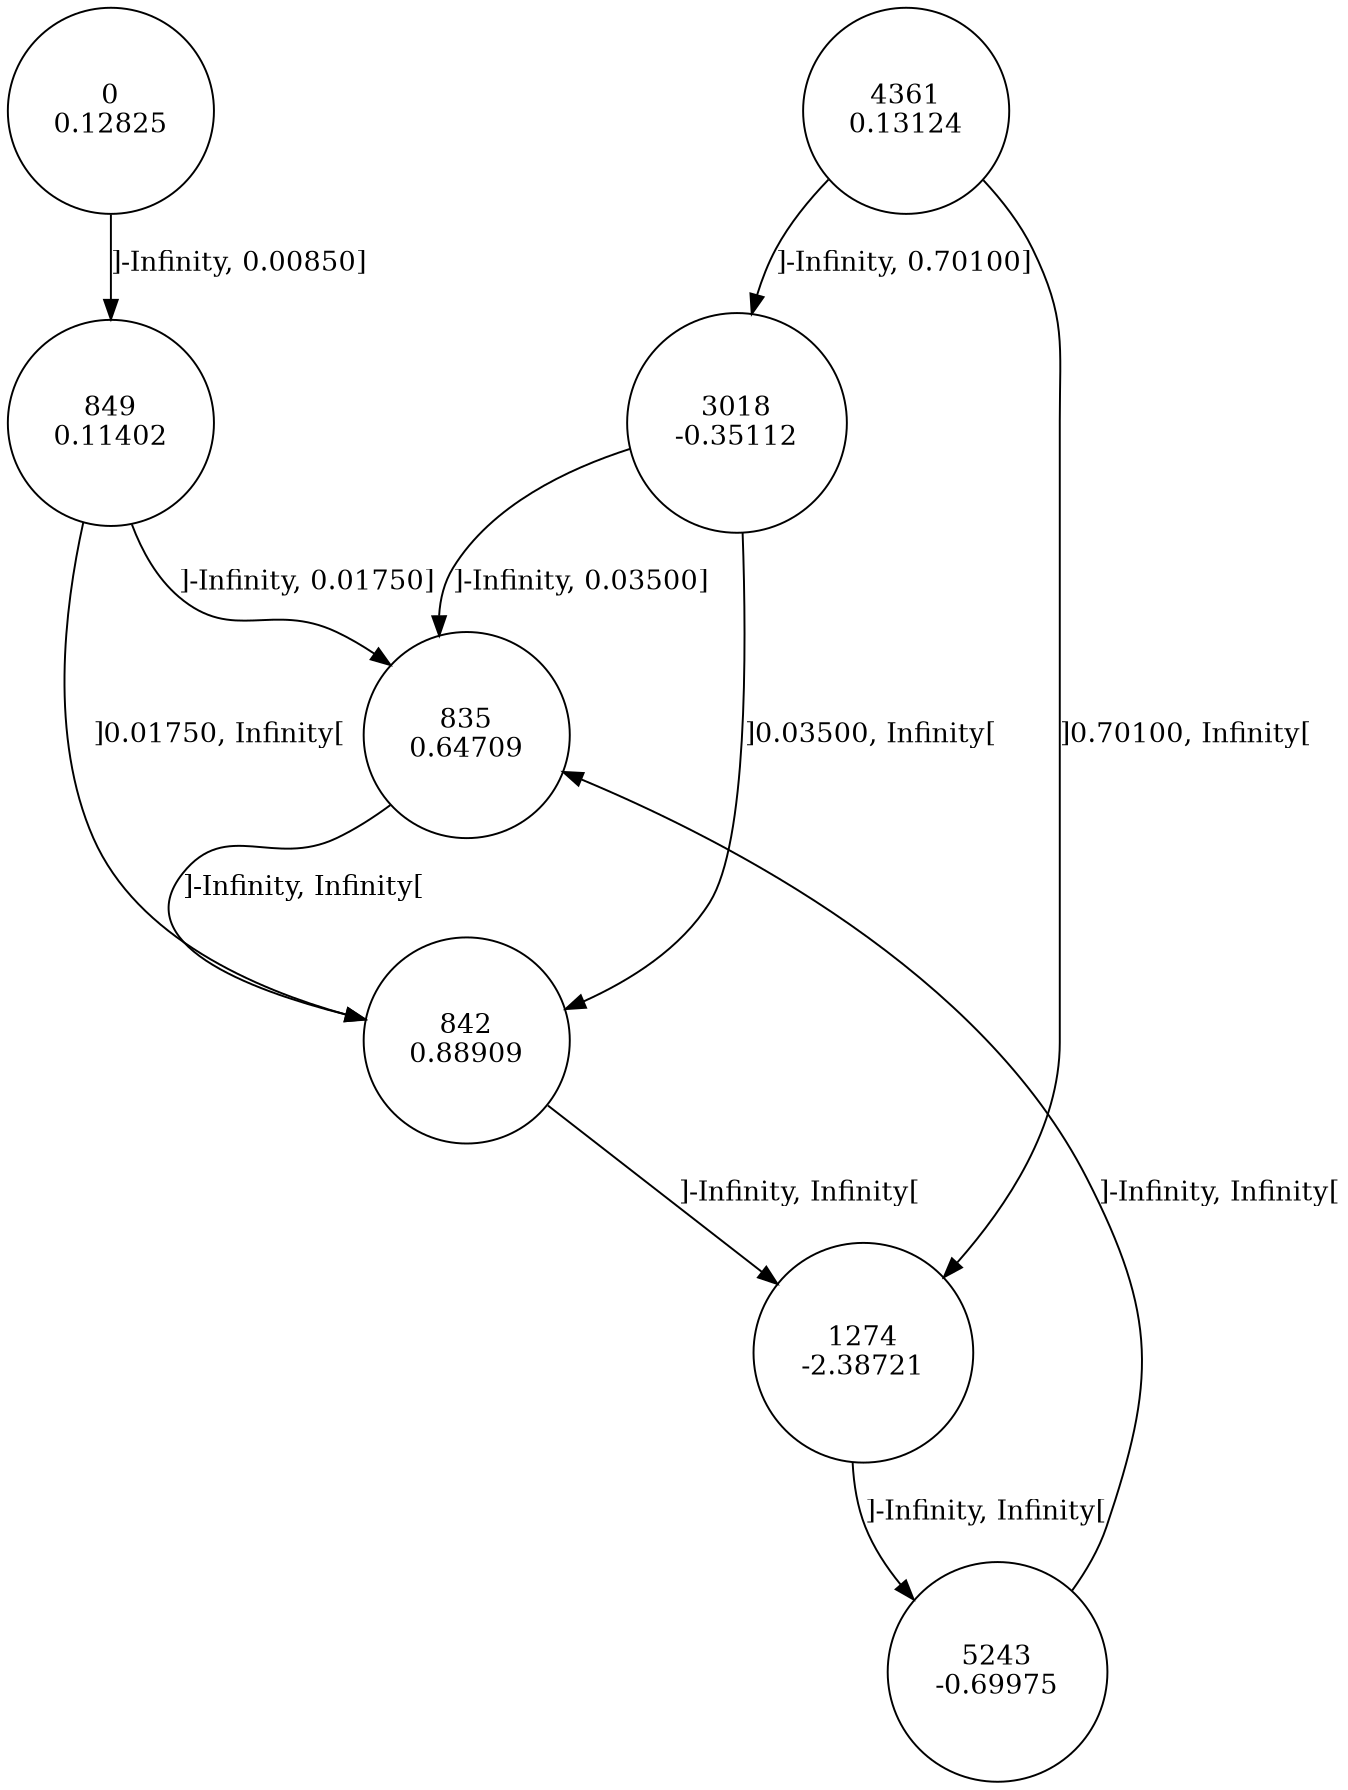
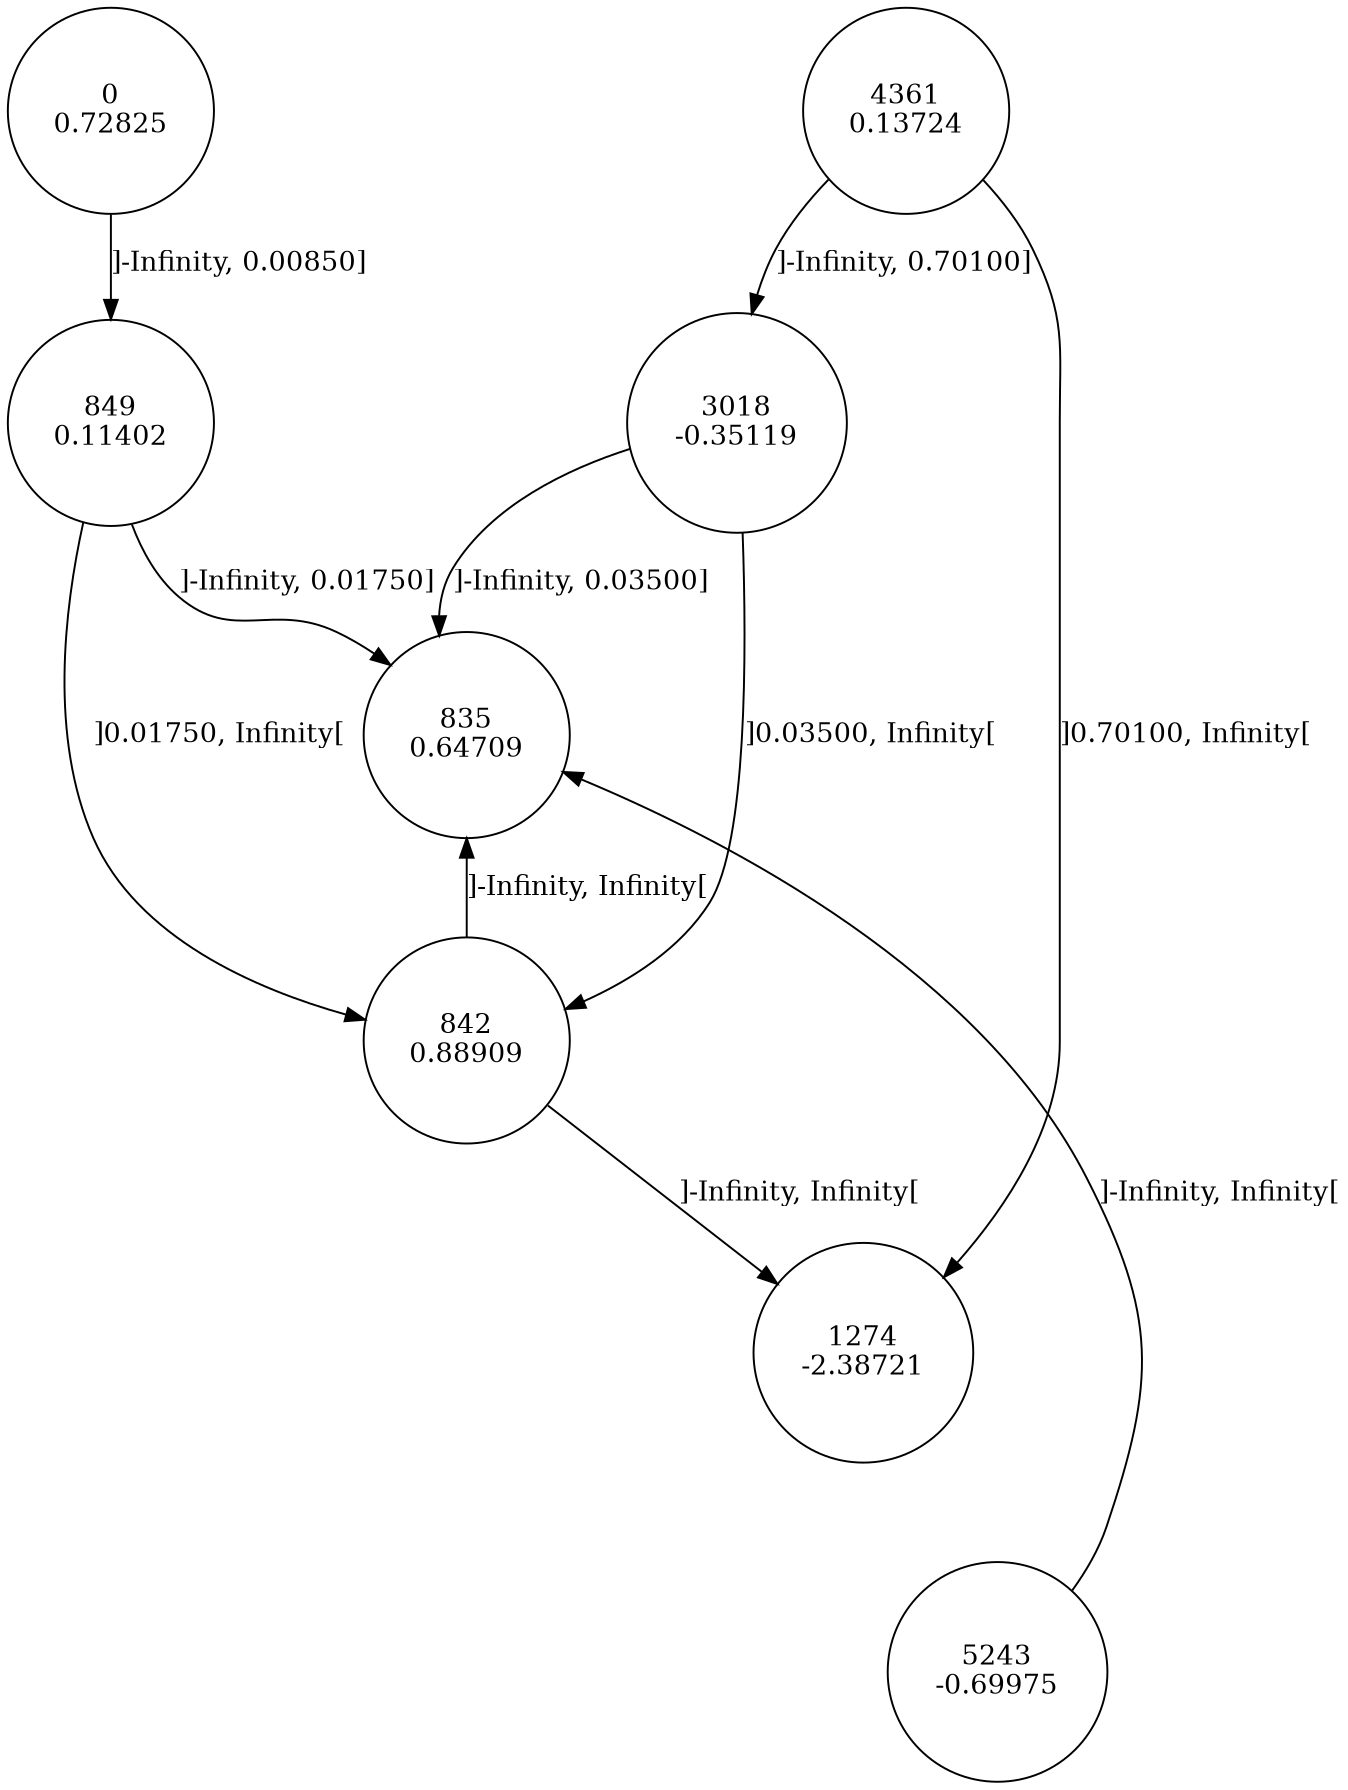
node "0 0.12825": label "0 0.12825" -> "0 0.72825"
node "4361 0.13124": label "4361 0.13124" -> "4361 0.13724"
node "3018 -0.35112": label "3018 -0.35112" -> "3018 -0.35119"
edge "835 0.64709" -> "842 0.88909": reversed
edge "1274 -2.38721" -> "5243 -0.69975": removed, label "]-Infinity, Infinity["
